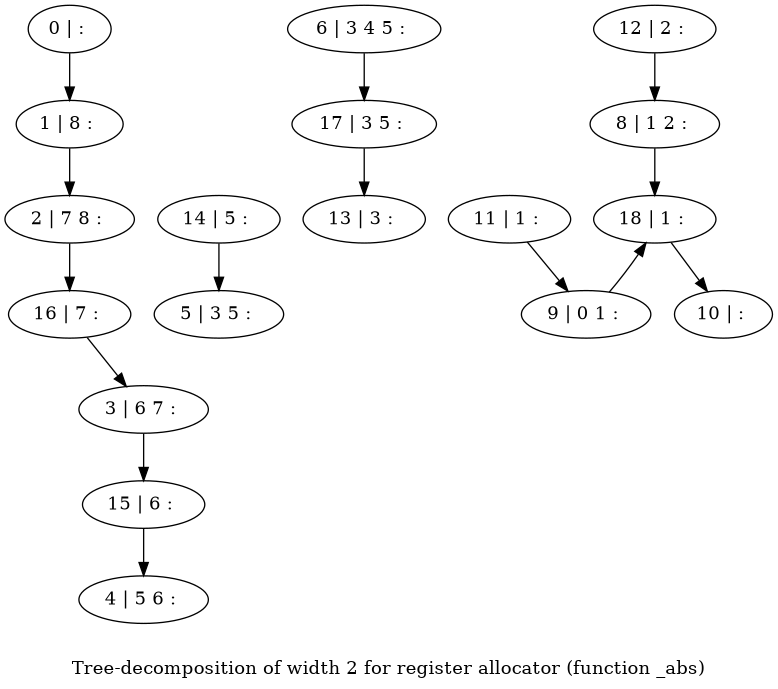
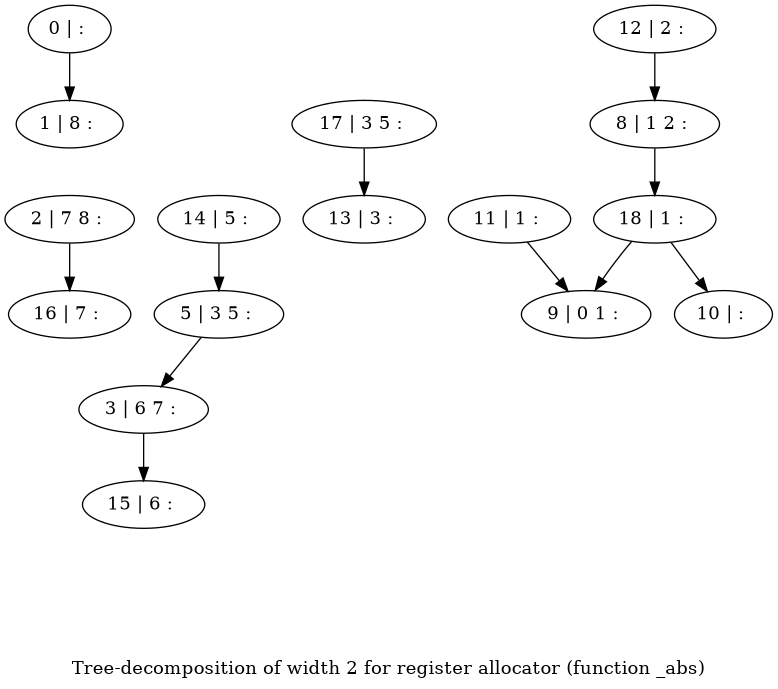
node "6 | 3 4 5 :": removed
edge "1 | 8 :" -> "2 | 7 8 :": removed
edge "9 | 0 1 :" -> "18 | 1 :": reversed
edge "16 | 7 :" -> "3 | 6 7 :": now "5 | 3 5 :" -> "3 | 6 7 :"
node "4 | 5 6 :": removed
